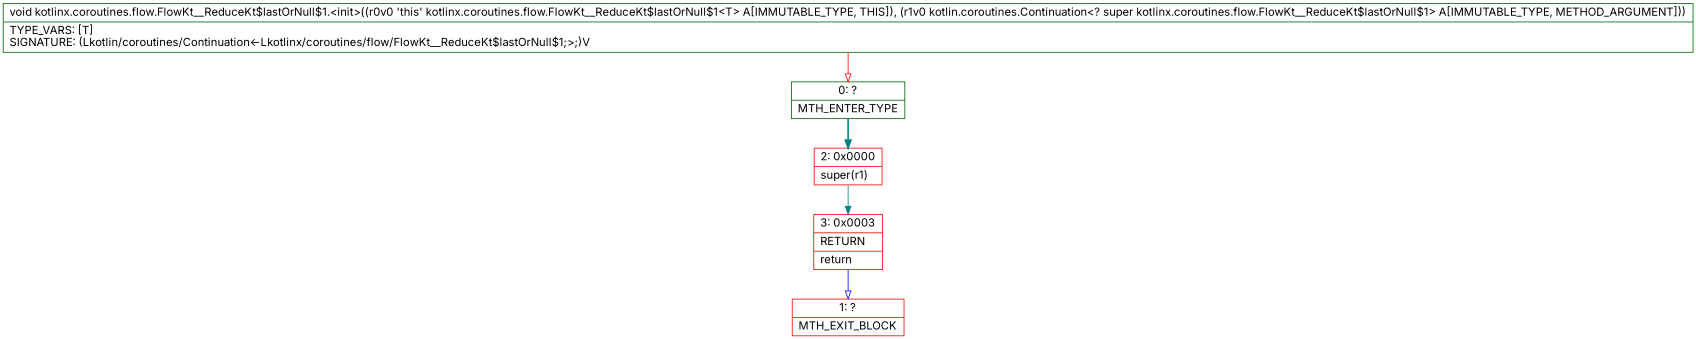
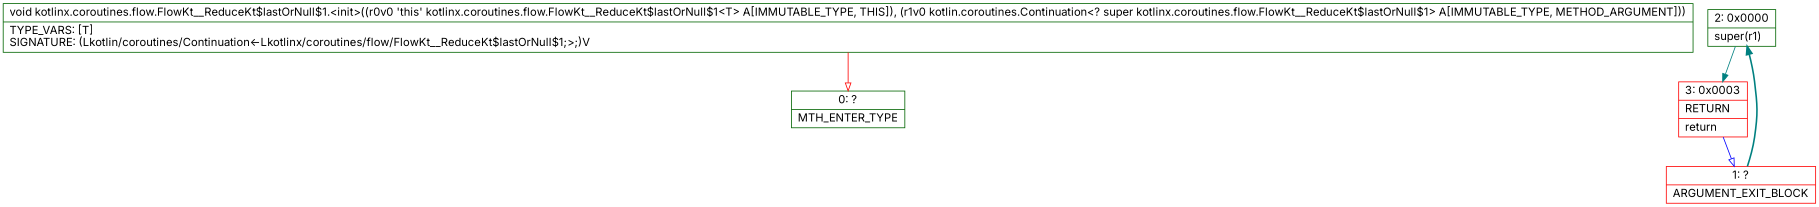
edge "0: ?" -> "2: 0x0000": now "1: ?" -> "2: 0x0000"
node "2: 0x0000": color red -> darkgreen
node "1: ?": text "MTH_EXIT_BLOCK" -> "ARGUMENT_EXIT_BLOCK"
